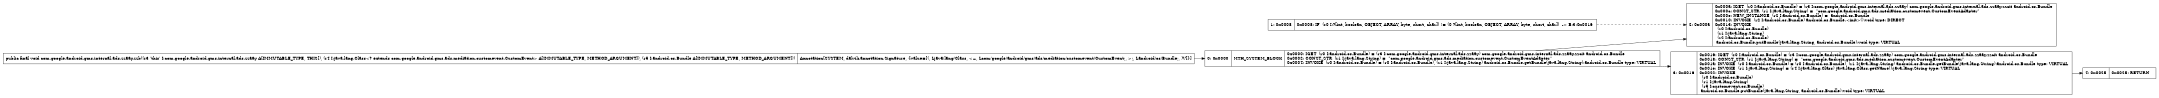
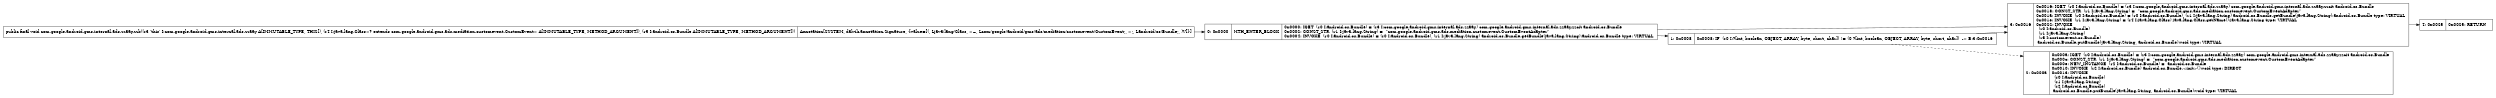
edge "1: 0x0008" -> "3: 0x0016": added
edge "0: 0x0000" -> "2: 0x000a": now "0: 0x0000" -> "1: 0x0008"
node "0: 0x0000": text "MTH_SYSTEM_BLOCK" -> "MTH_ENTER_BLOCK"
